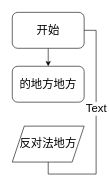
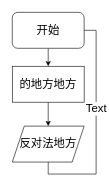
node "的地方地方": shape rounded rectangle -> rectangle
edge "的地方地方" -> "反对法地方": added
